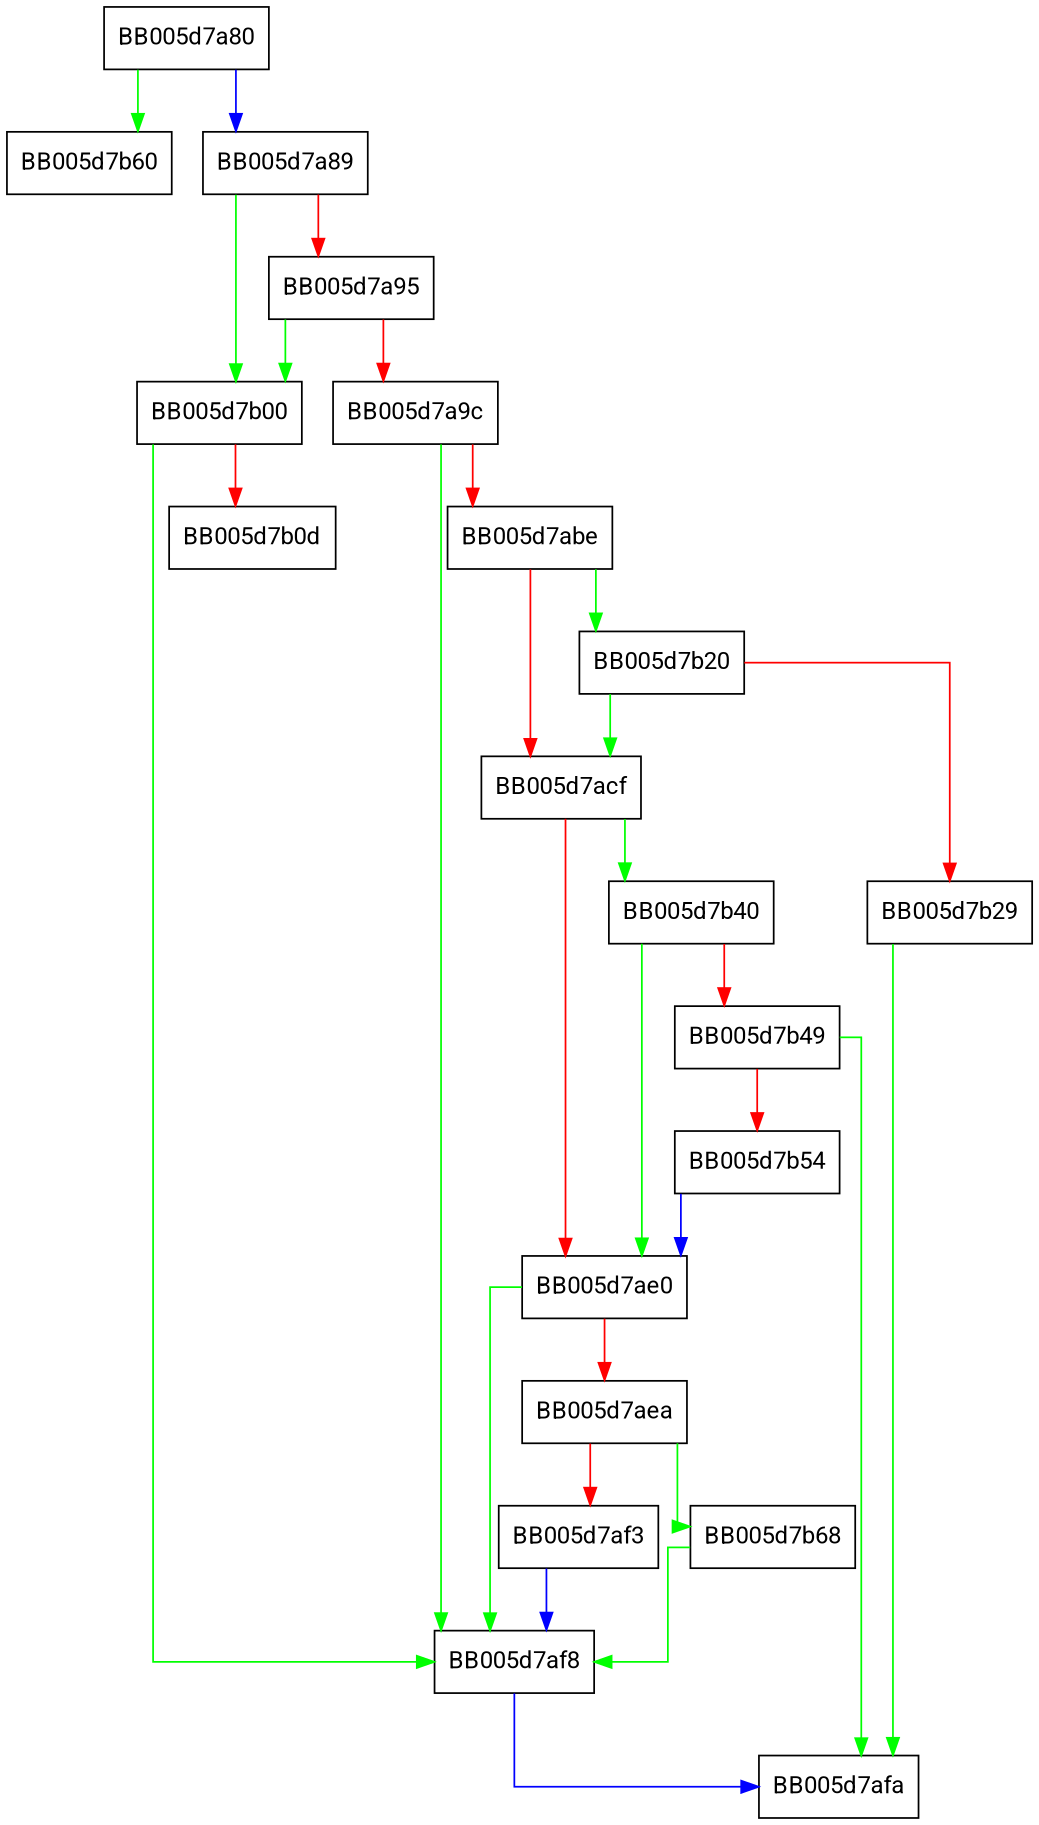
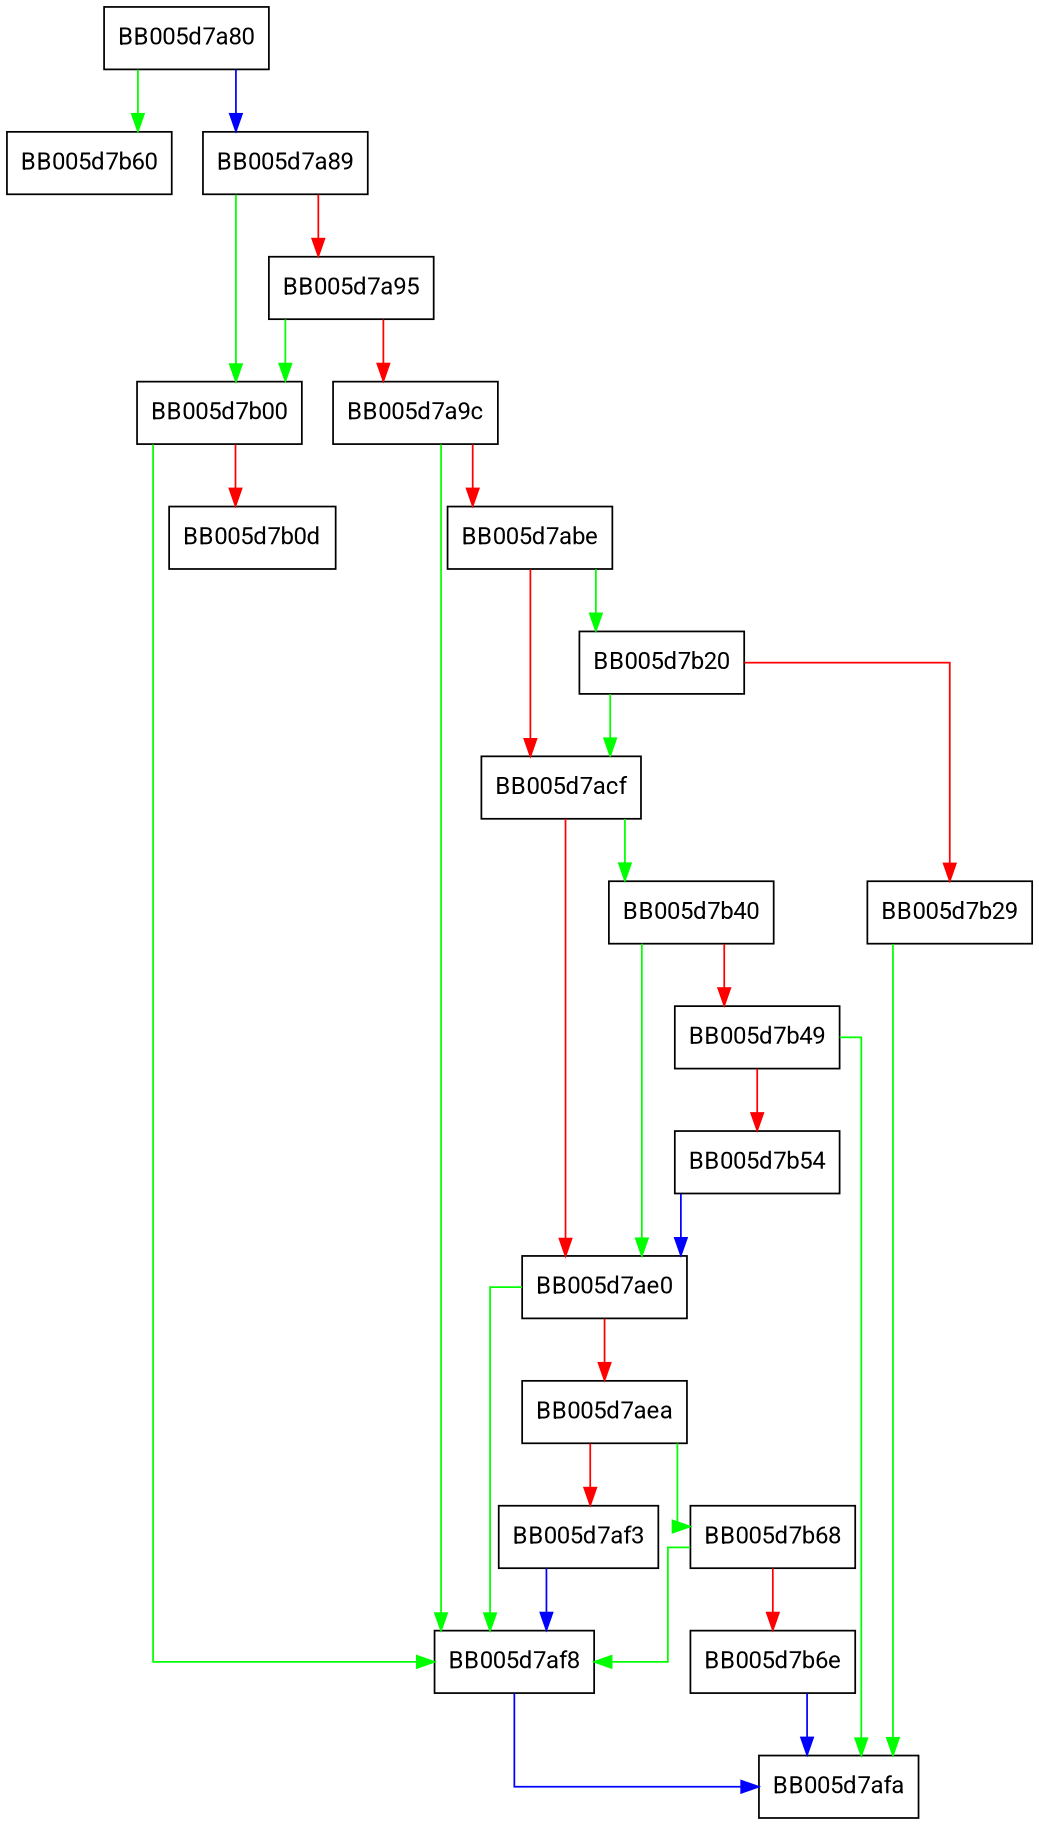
node "BB005d7b6e": added
